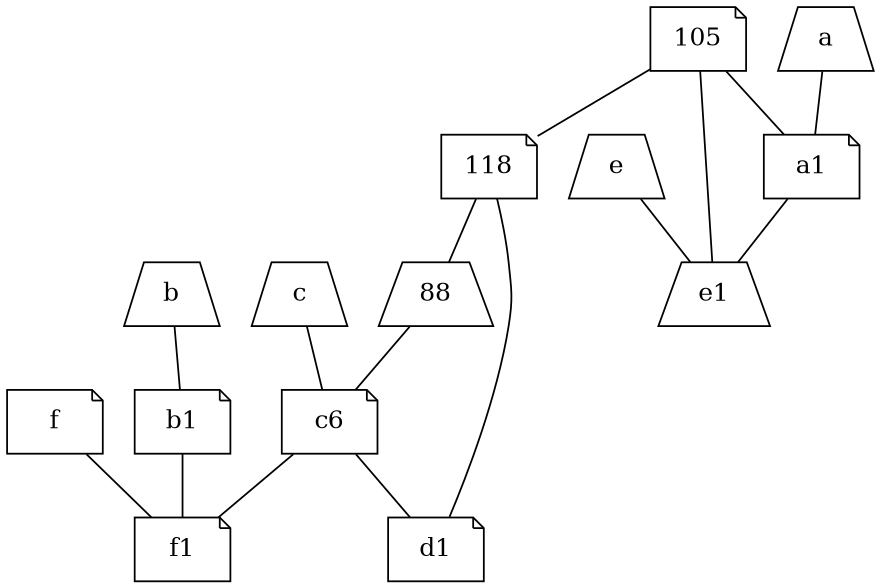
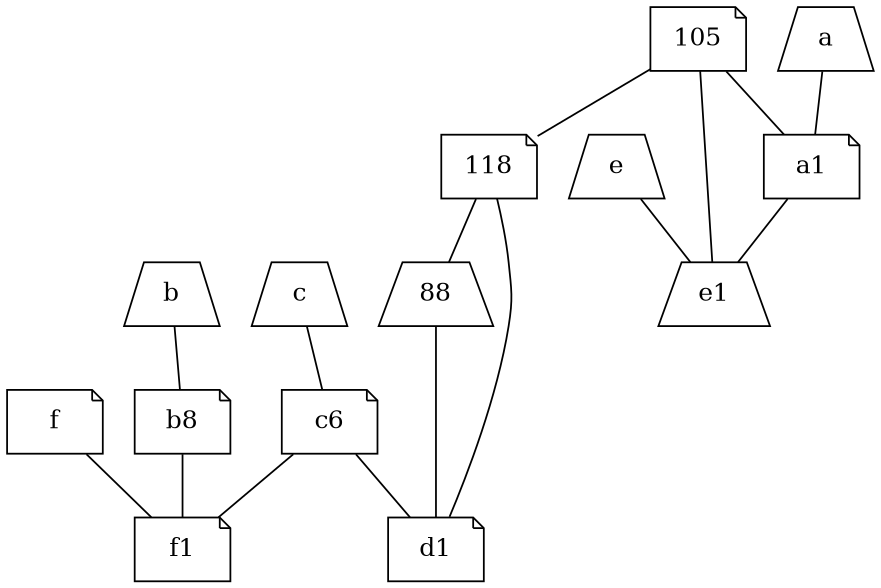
edge "88" -- "c6": now "88" -- "d1"
node "b1": label "b1" -> "b8"
